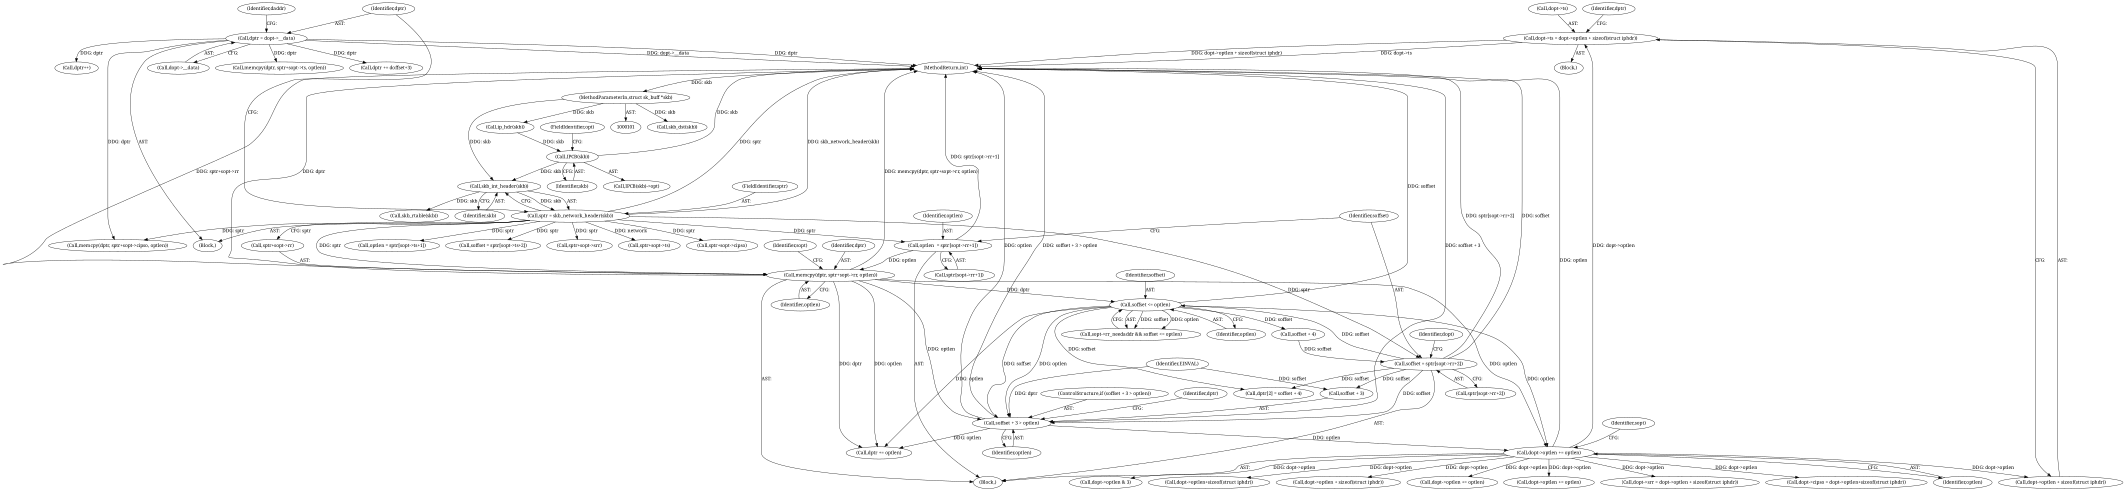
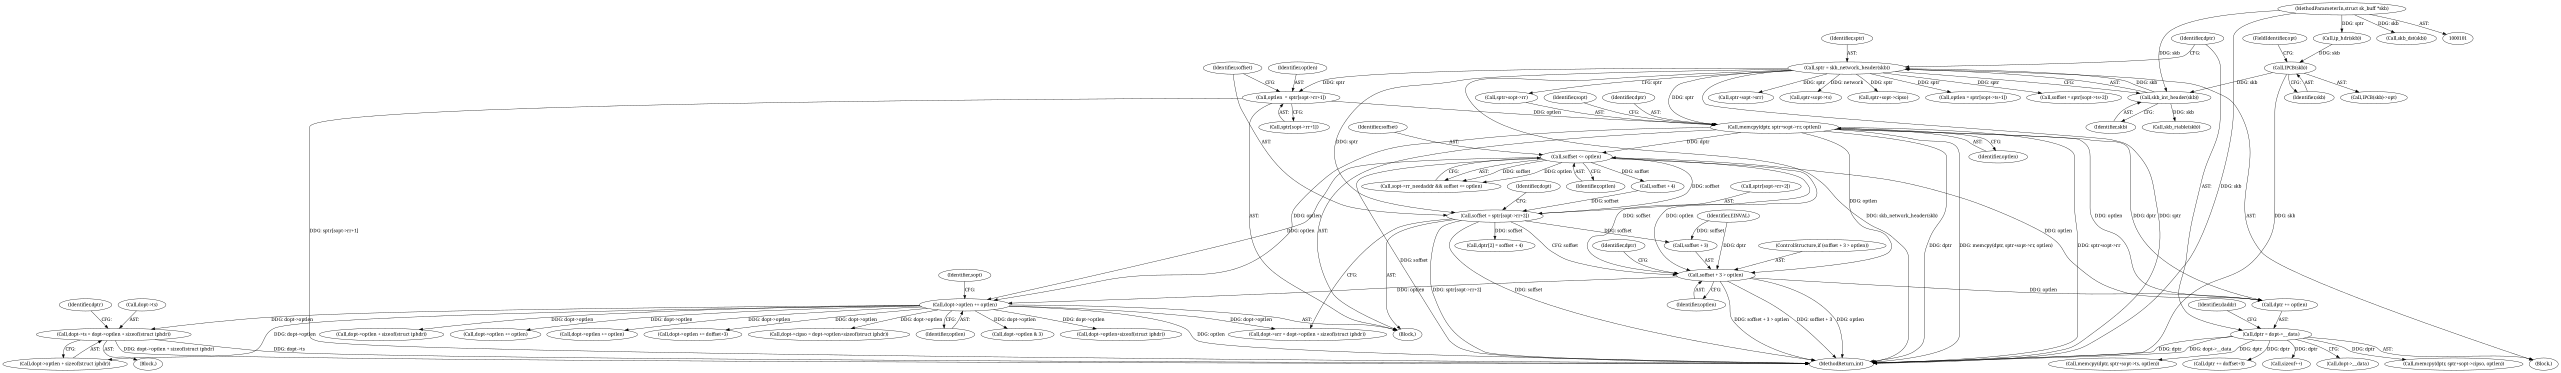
edge "(Call,dopt->__data)" -> "(Call,dptr = dopt->__data)": now "(Call,dptr += optlen)" -> "(Call,dptr = dopt->__data)"
node "(Call,dptr++)": label "(Call,dptr++)" -> "(Call,sizeof++)"
edge "(MethodReturn,int)" -> "(MethodParameterIn,struct sk_buff *skb)": reversed
edge "(MethodParameterIn,struct sk_buff *skb)" -> "(Call,ip_hdr(skb))": label "DDG: skb" -> "DDG: sptr"
node "(FieldIdentifier,sptr)": label "(FieldIdentifier,sptr)" -> "(Identifier,sptr)"
edge "(Call,sptr = skb_network_header(skb))" -> "(Call,memcpy(dptr, sptr+sopt->cipso, optlen))": removed, label "DDG: sptr"
node "(Call,dopt->optlen += doffset+3)": added
edge "(Call,soffset <= optlen)" -> "(Call,dptr[2] = soffset + 4)": removed, label "DDG: soffset"
edge "(Call,soffset = sptr[sopt->rr+2])" -> "(Call,sptr[sopt->rr+2])": now "(Call,soffset = sptr[sopt->rr+2])" -> "(Call,dopt->srr = dopt->optlen + sizeof(struct iphdr))"
edge "(Call,soffset = sptr[sopt->rr+2])" -> "(Call,soffset + 3 > optlen)": label "DDG: soffset" -> "CFG: soffset"
